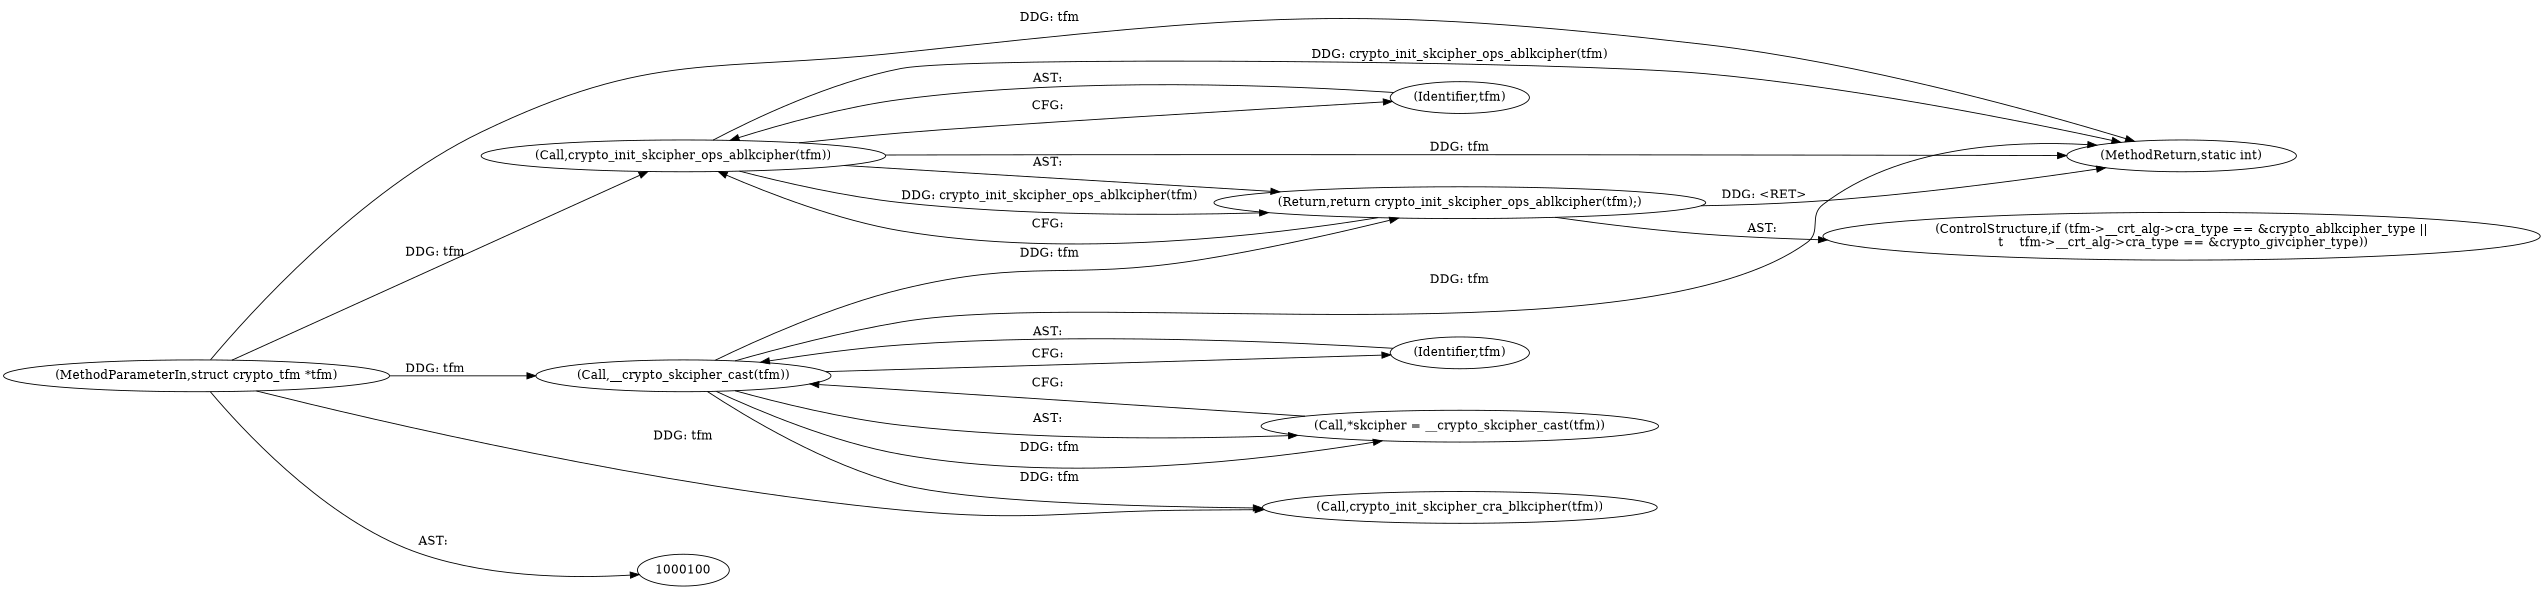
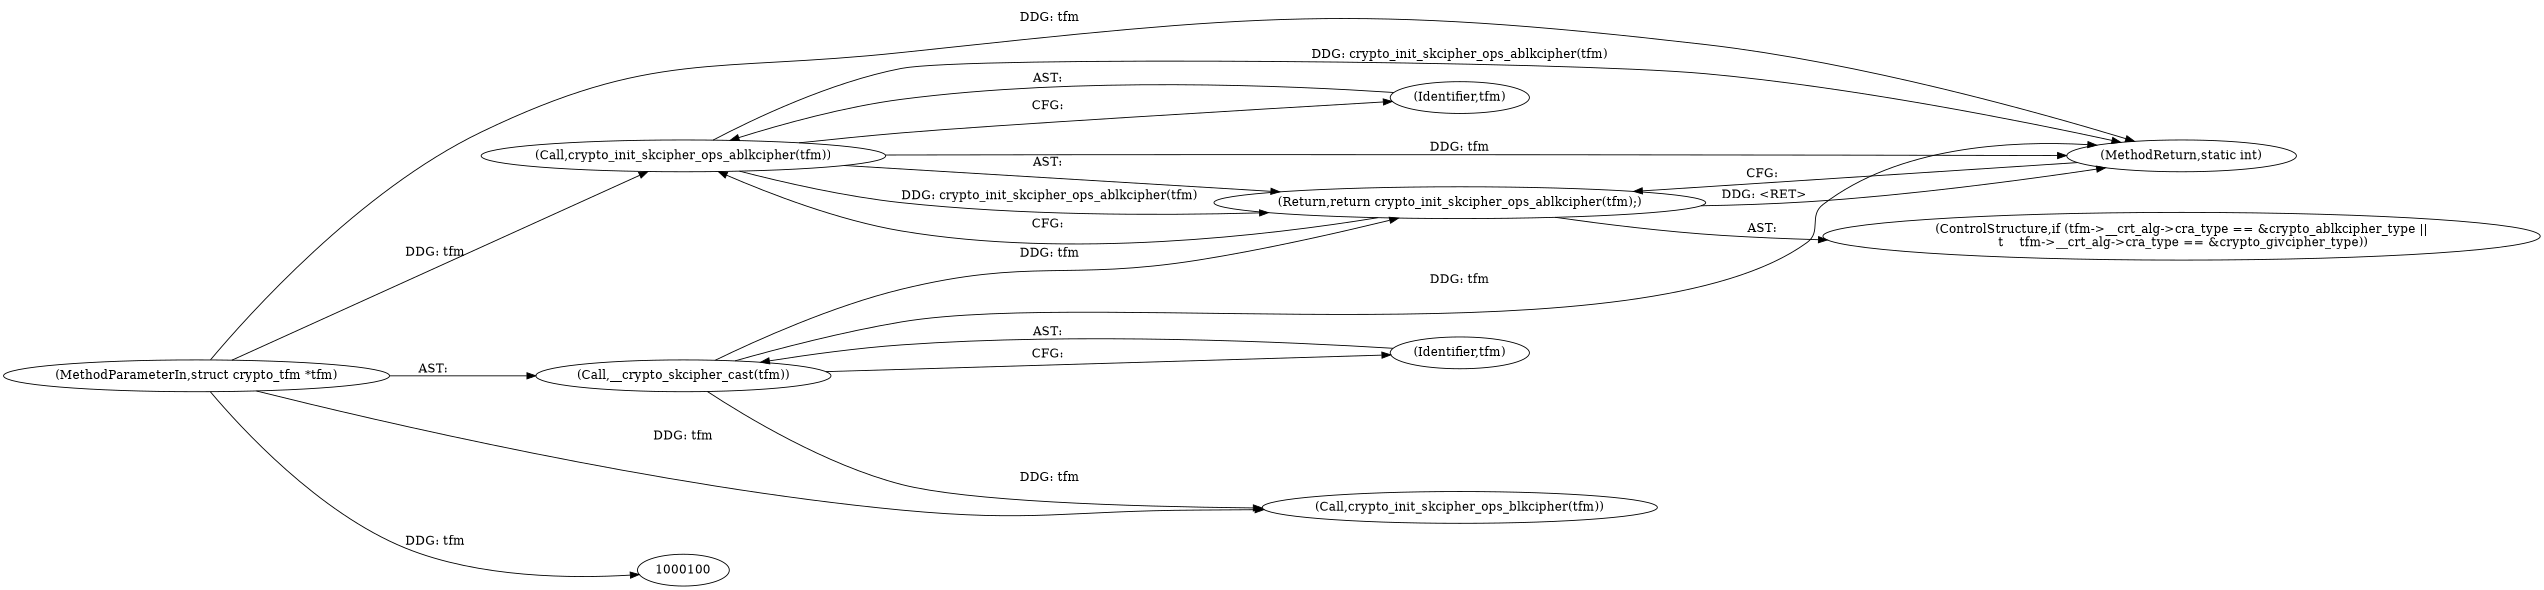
edge "(MethodReturn,static int)" -> "(Return,return crypto_init_skcipher_ops_ablkcipher(tfm);)": added, label "CFG:"
edge "(MethodParameterIn,struct crypto_tfm *tfm)" -> "(Call,__crypto_skcipher_cast(tfm))": label "DDG: tfm" -> "AST: "
node "(Call,*skcipher = __crypto_skcipher_cast(tfm))": removed
node "(Call,crypto_init_skcipher_cra_blkcipher(tfm))": label "(Call,crypto_init_skcipher_cra_blkcipher(tfm))" -> "(Call,crypto_init_skcipher_ops_blkcipher(tfm))"
edge "(MethodParameterIn,struct crypto_tfm *tfm)" -> "1000100": label "AST: " -> "DDG: tfm"
